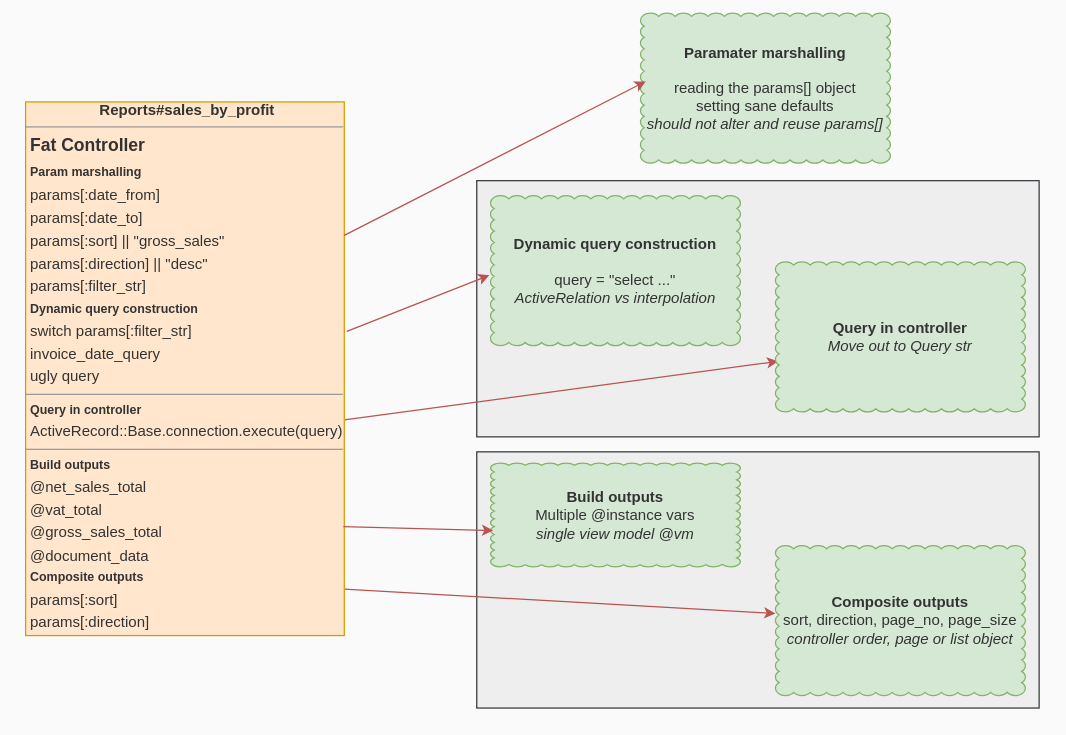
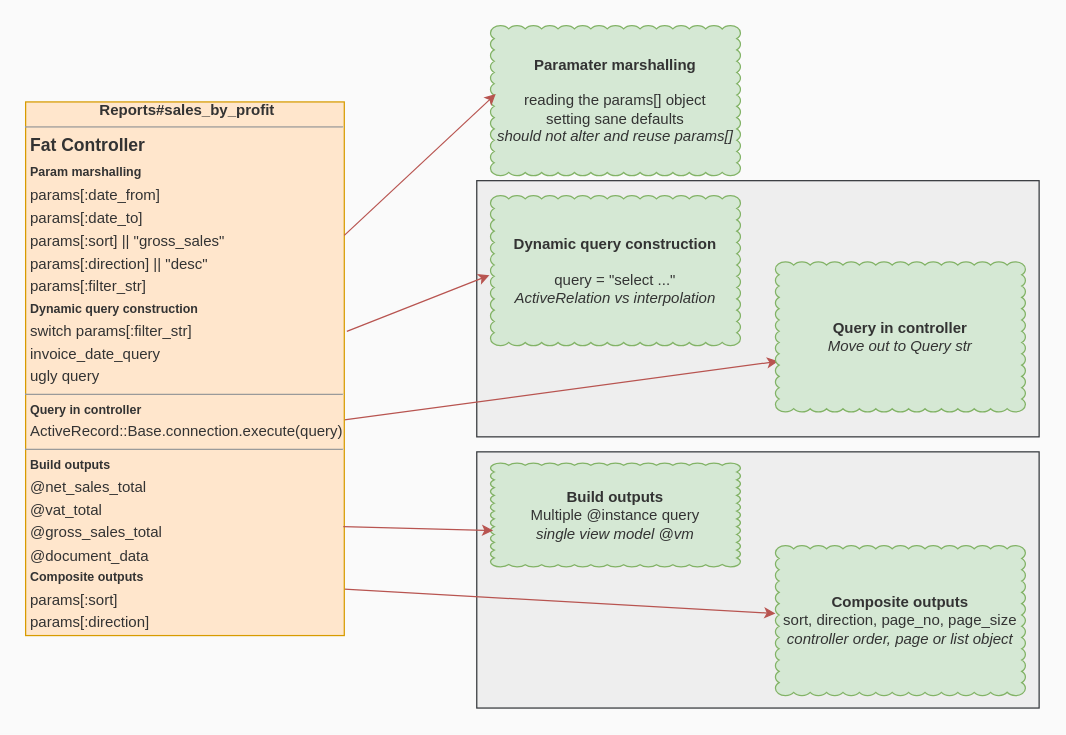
node "Paramater marshalling reading the params[] object setting sane defaults should not alter and reuse params[]": moved (766, 88) -> (616, 101)
node "Build outputs Multiple @instance vars single view model @vm": label "Build outputs Multiple @instance vars single view model @vm" -> "Build outputs Multiple @instance query single view model @vm"
